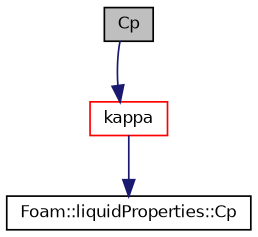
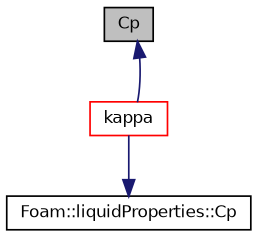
edge "Cp" -> "kappa": reversed
